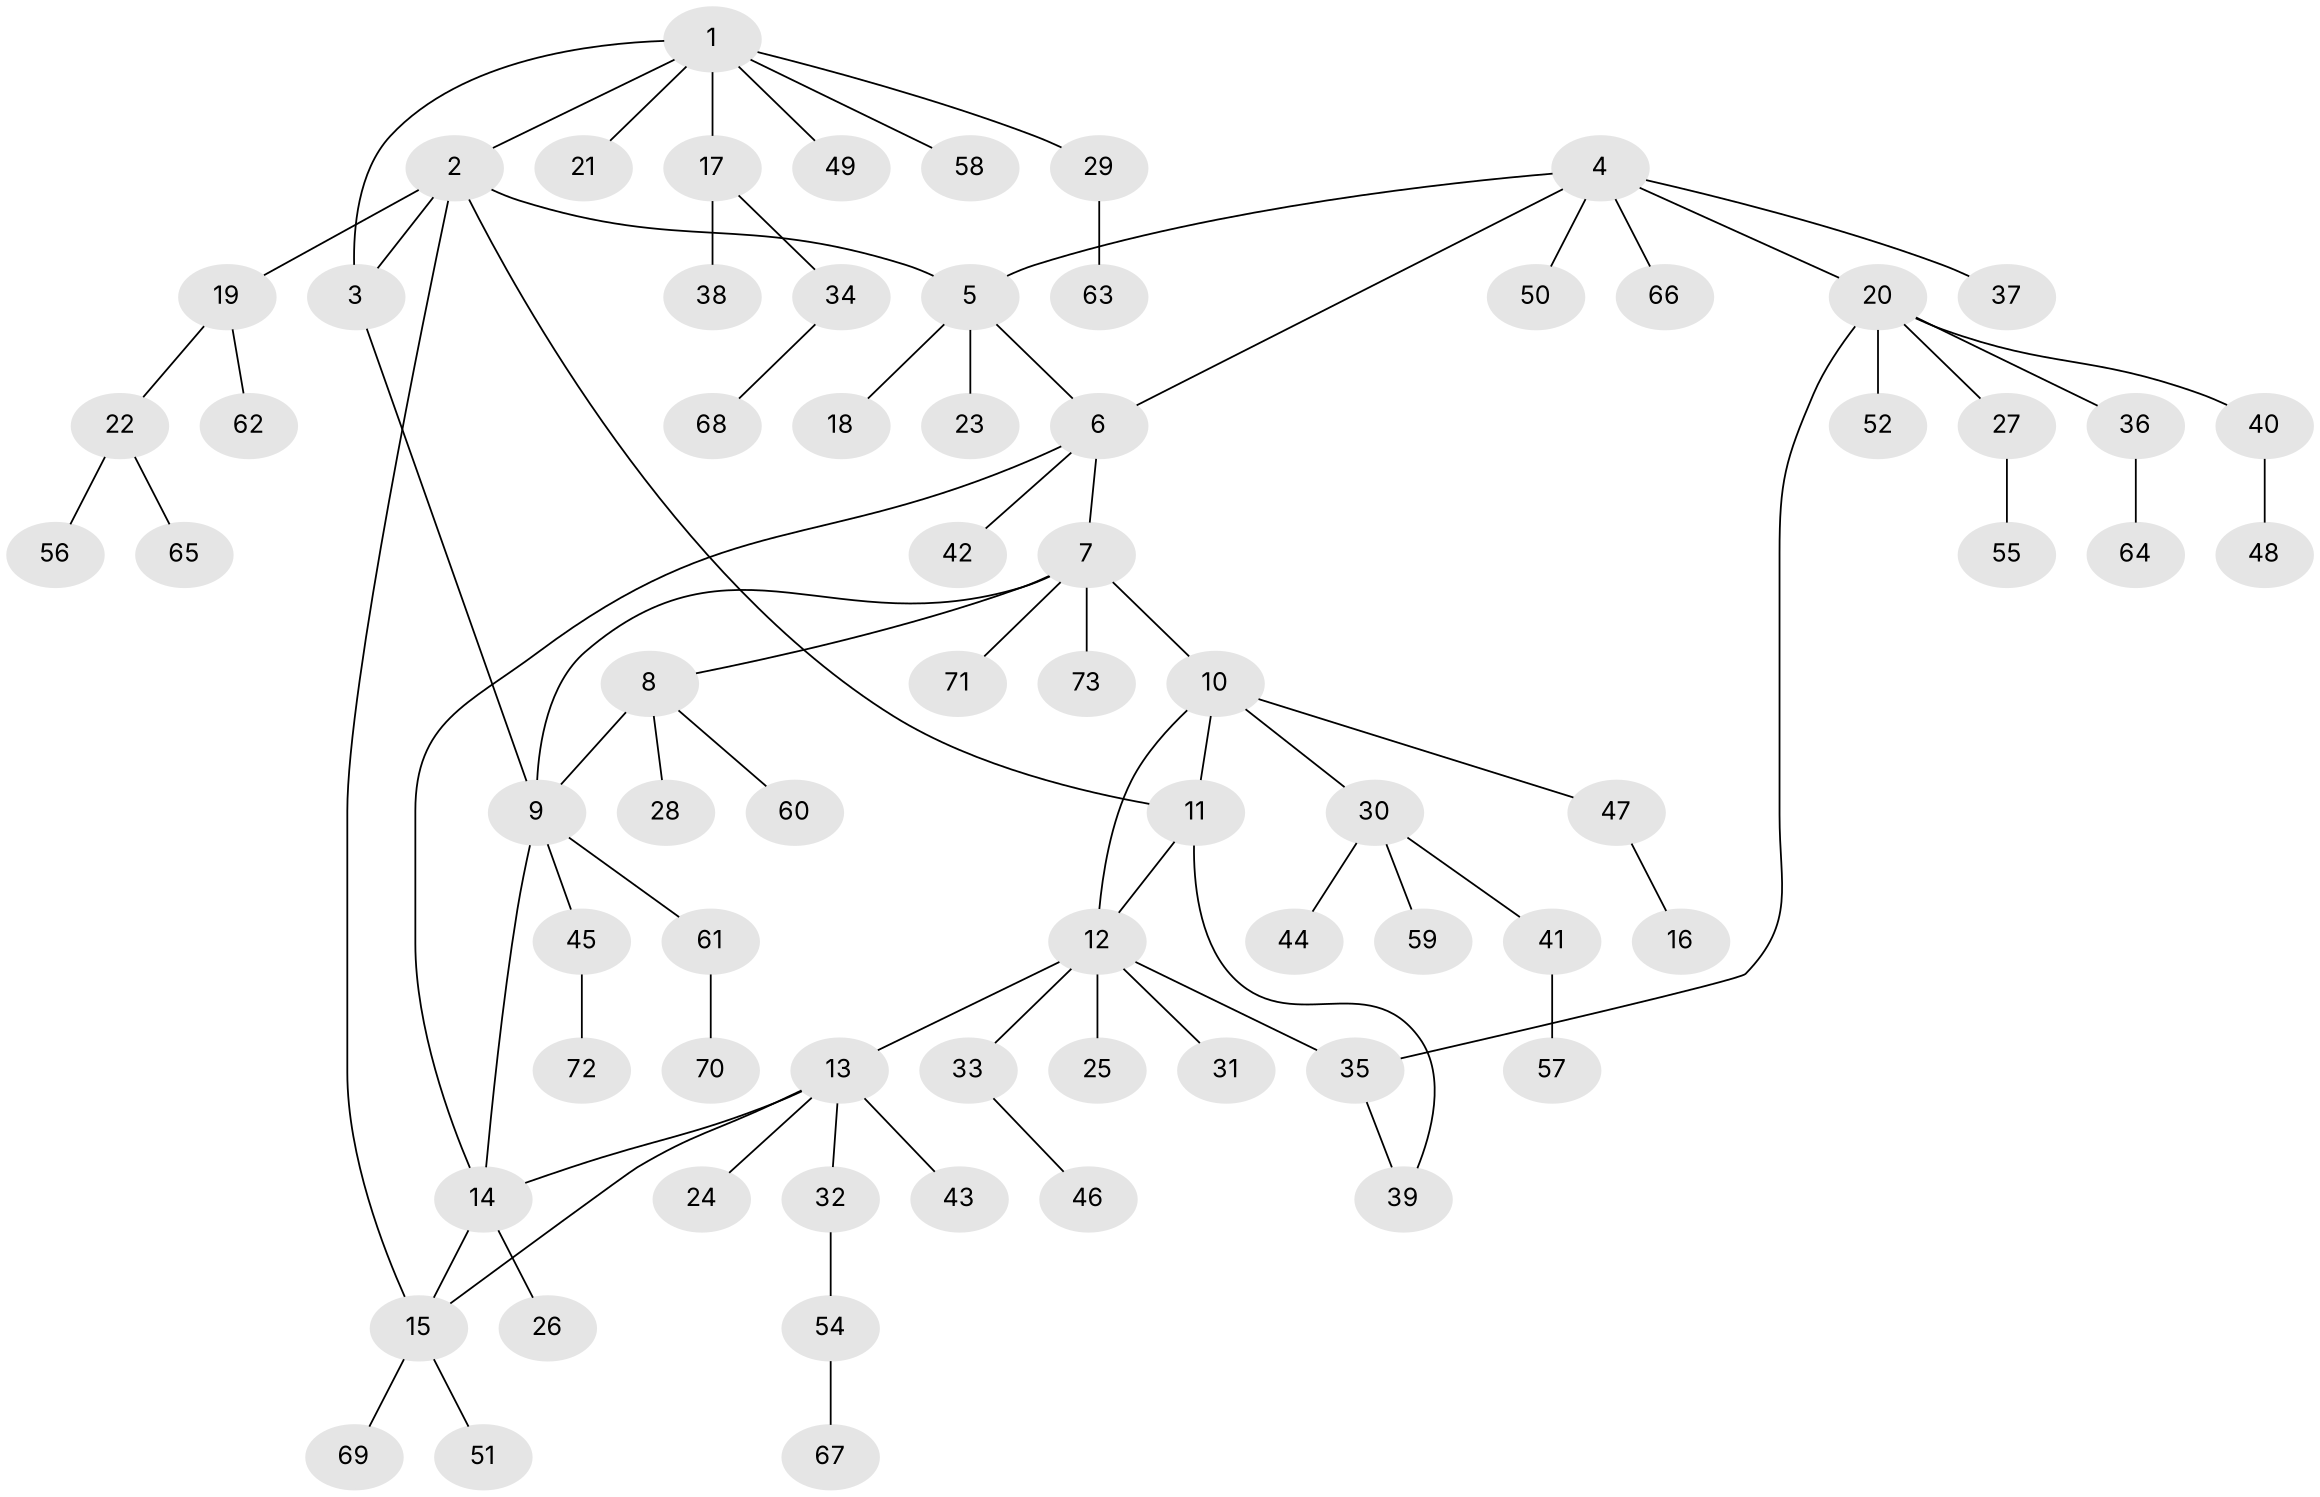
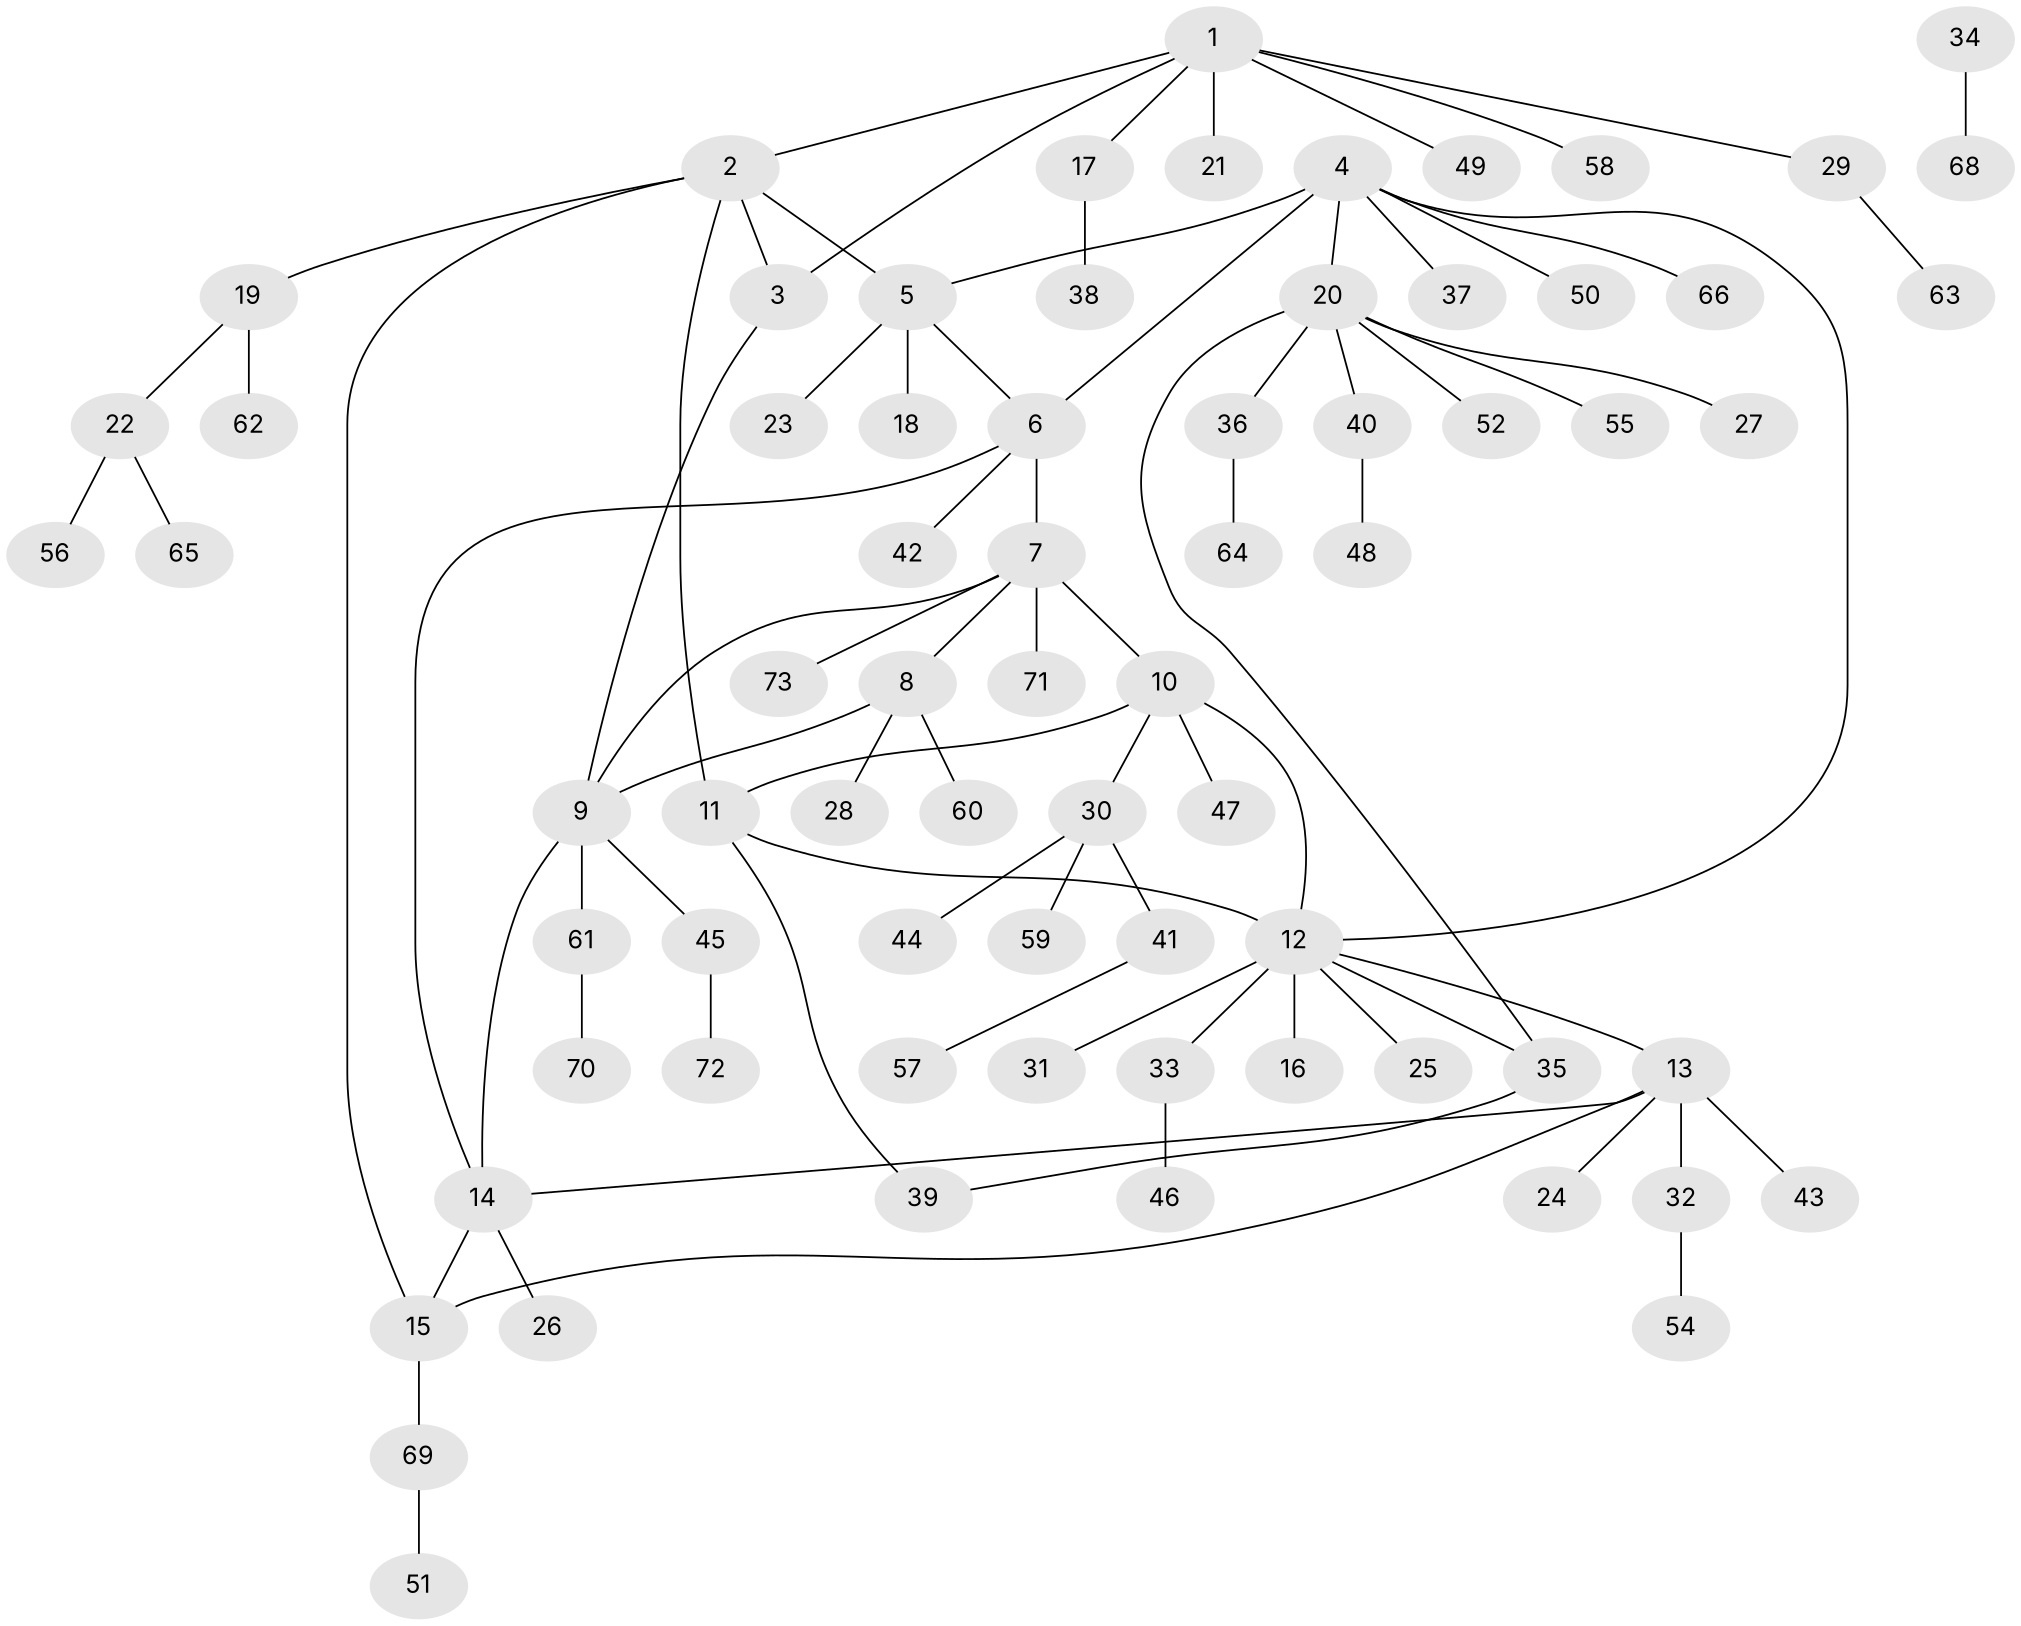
edge "17" -- "34": removed
edge "27" -- "55": now "20" -- "55"
edge "4" -- "12": added
edge "47" -- "16": now "12" -- "16"
edge "15" -- "51": now "69" -- "51"
node "67": removed
